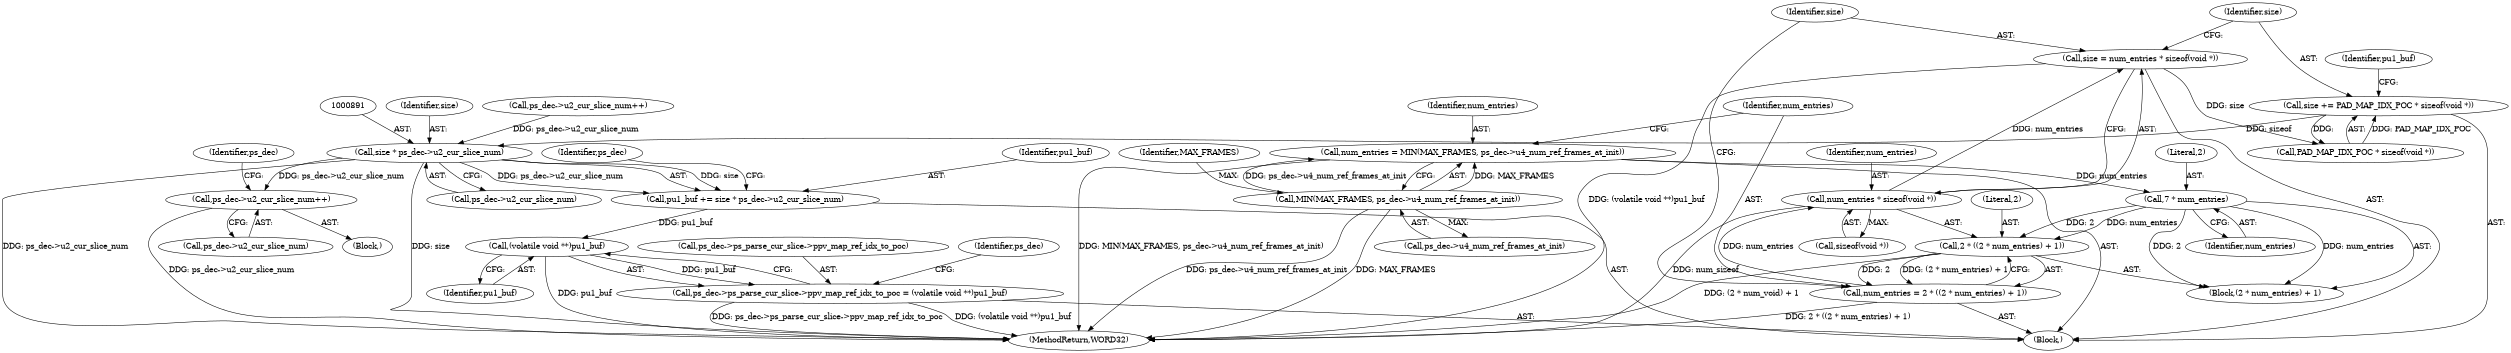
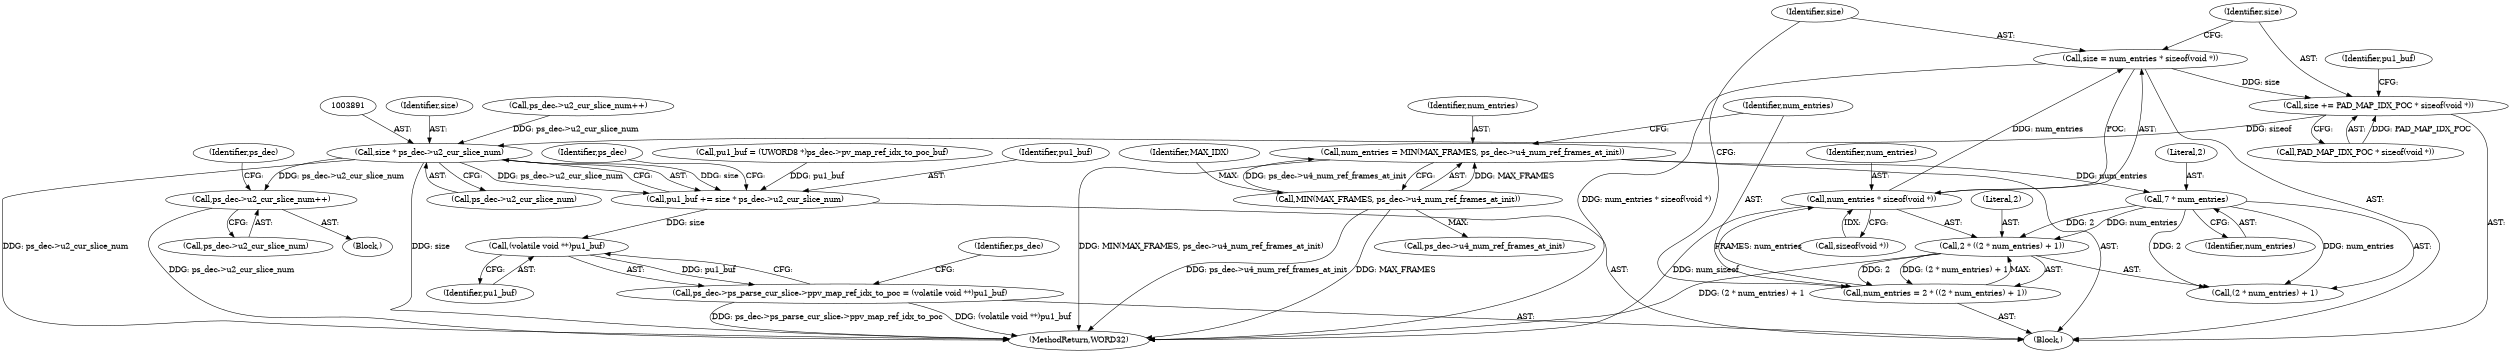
node "1000891": label "1000891" -> "1003891"
edge "(Call,size = num_entries * sizeof(void *))" -> "(Call,PAD_MAP_IDX_POC * sizeof(void *))": now "(Call,size = num_entries * sizeof(void *))" -> "(Call,size += PAD_MAP_IDX_POC * sizeof(void *))"
edge "(Call,size = num_entries * sizeof(void *))" -> "(Call,num_entries * sizeof(void *))": label "CFG: " -> "POC: "
edge "(Call,size += PAD_MAP_IDX_POC * sizeof(void *))" -> "(Call,PAD_MAP_IDX_POC * sizeof(void *))": label "DDG: " -> "CFG: "
node "(Call,pu1_buf = (UWORD8 *)ps_dec->pv_map_ref_idx_to_poc_buf)": added
node "(Identifier,MAX_FRAMES)": label "(Identifier,MAX_FRAMES)" -> "(Identifier,MAX_IDX)"
edge "(Call,pu1_buf += size * ps_dec->u2_cur_slice_num)" -> "(Call,size * ps_dec->u2_cur_slice_num)": added, label "CFG:"
edge "(Call,size = num_entries * sizeof(void *))" -> "(MethodReturn,WORD32)": label "DDG: (volatile void **)pu1_buf" -> "DDG: num_entries * sizeof(void *)"
edge "(Call,pu1_buf += size * ps_dec->u2_cur_slice_num)" -> "(Call,(volatile void **)pu1_buf)": label "DDG: pu1_buf" -> "DDG: size"
edge "(Call,sizeof(void *))" -> "(Call,num_entries * sizeof(void *))": label "AST: " -> "IDX: "
edge "(Call,num_entries * sizeof(void *))" -> "(Call,sizeof(void *))": label "MAX: " -> "CFG: "
edge "(Call,ps_dec->u4_num_ref_frames_at_init)" -> "(Call,MIN(MAX_FRAMES, ps_dec->u4_num_ref_frames_at_init))": removed, label "AST:"
node "(Call,ps_dec->ps_parse_cur_slice->ppv_map_ref_idx_to_poc)": removed
edge "(Call,num_entries = 2 * ((2 * num_entries) + 1))" -> "(Call,num_entries * sizeof(void *))": label "DDG: num_entries" -> "FRAMES: num_entries"
edge "(Call,num_entries = 2 * ((2 * num_entries) + 1))" -> "(Call,2 * ((2 * num_entries) + 1))": label "CFG: " -> "MAX: "
edge "(Call,2 * ((2 * num_entries) + 1))" -> "(MethodReturn,WORD32)": label "DDG: (2 * num_void) + 1" -> "DDG: (2 * num_entries) + 1"
node "(Block,(2 * num_entries) + 1)": label "(Block,(2 * num_entries) + 1)" -> "(Call,(2 * num_entries) + 1)"
edge "(Call,num_entries = 2 * ((2 * num_entries) + 1))" -> "(MethodReturn,WORD32)": removed, label "DDG: 2 * ((2 * num_entries) + 1)"
edge "(Call,(volatile void **)pu1_buf)" -> "(MethodReturn,WORD32)": removed, label "DDG: pu1_buf"
